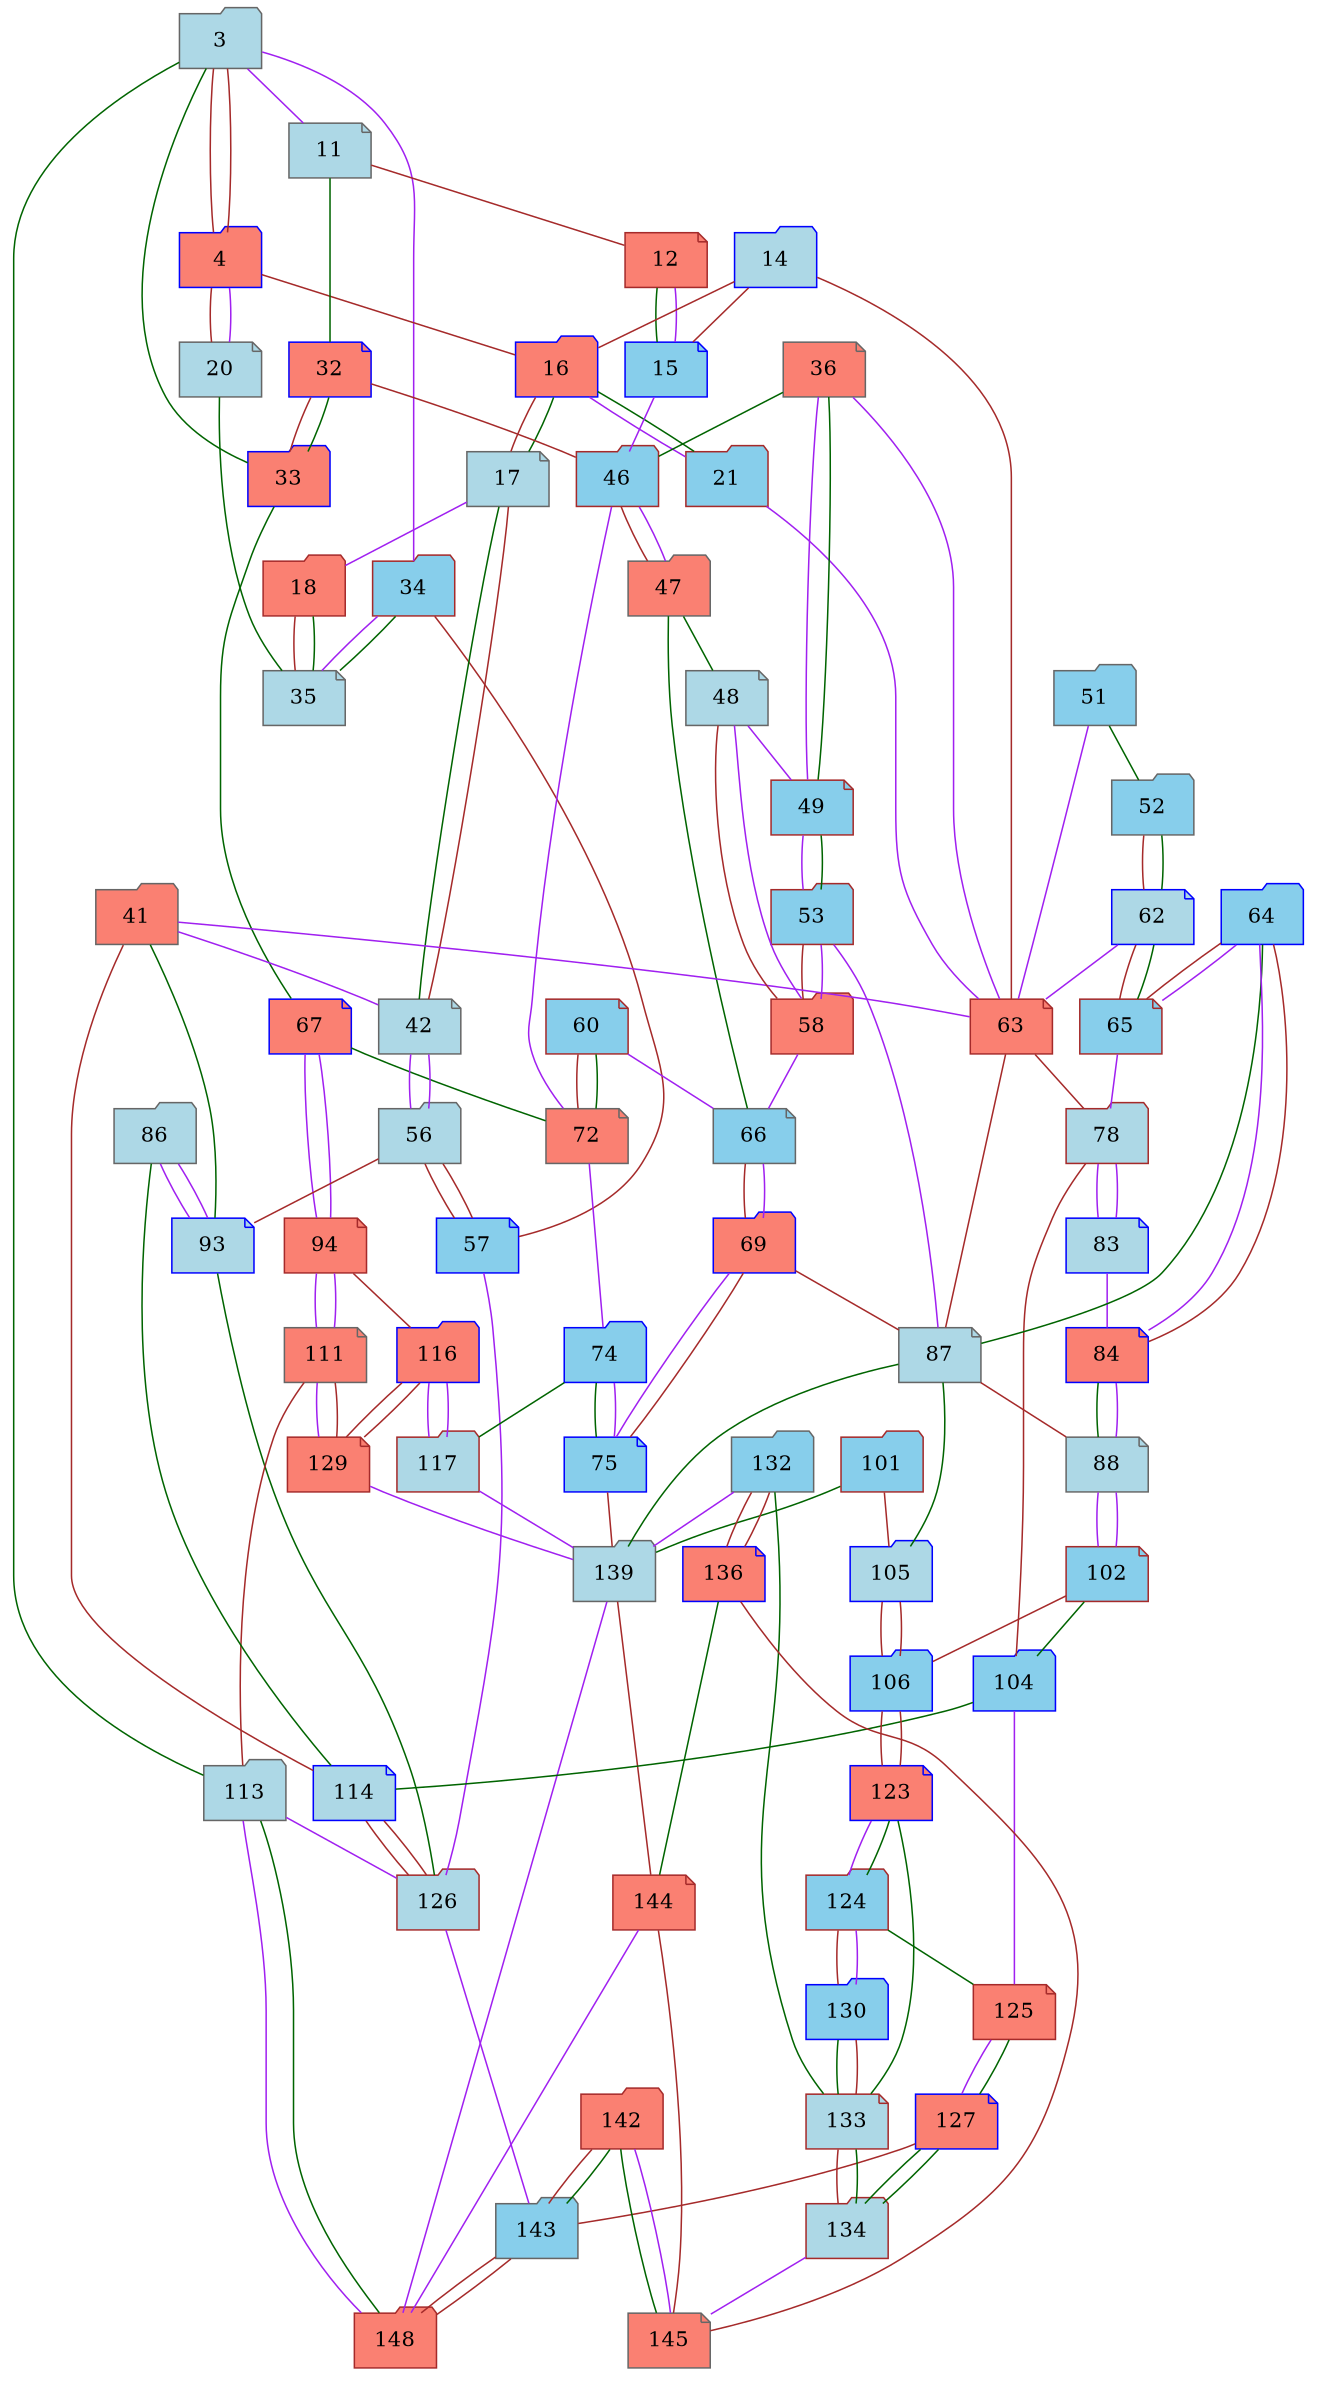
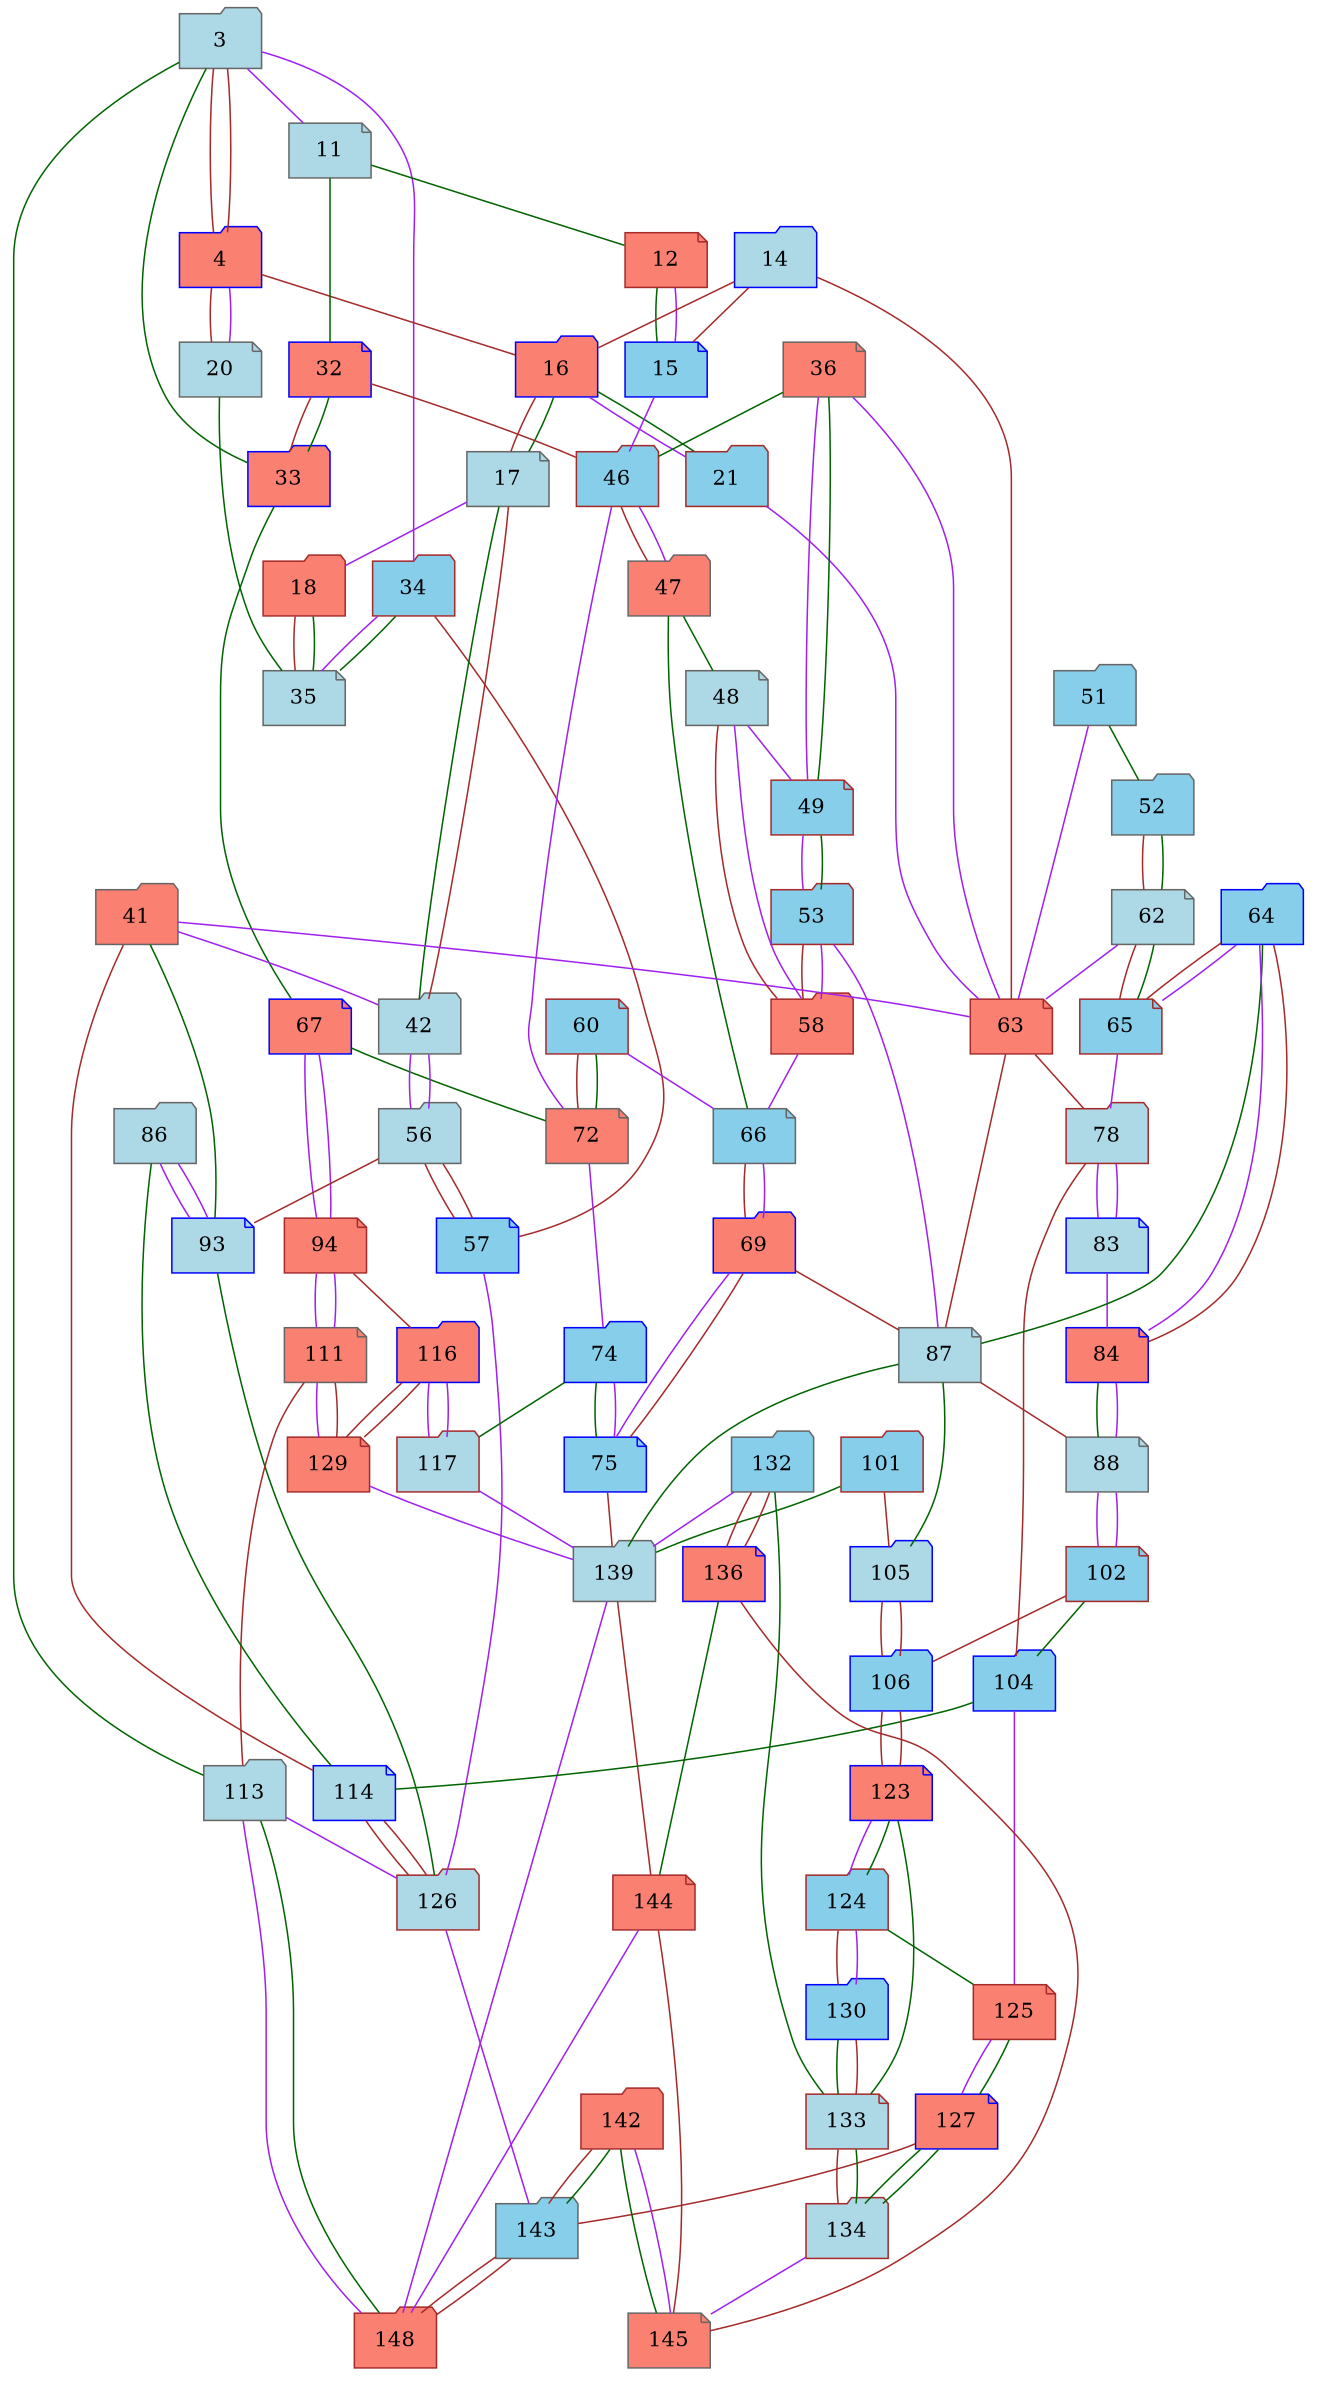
edge "11" -- "12": color brown -> darkgreen
node "62": color blue -> gray40
node "42": shape note -> folder
